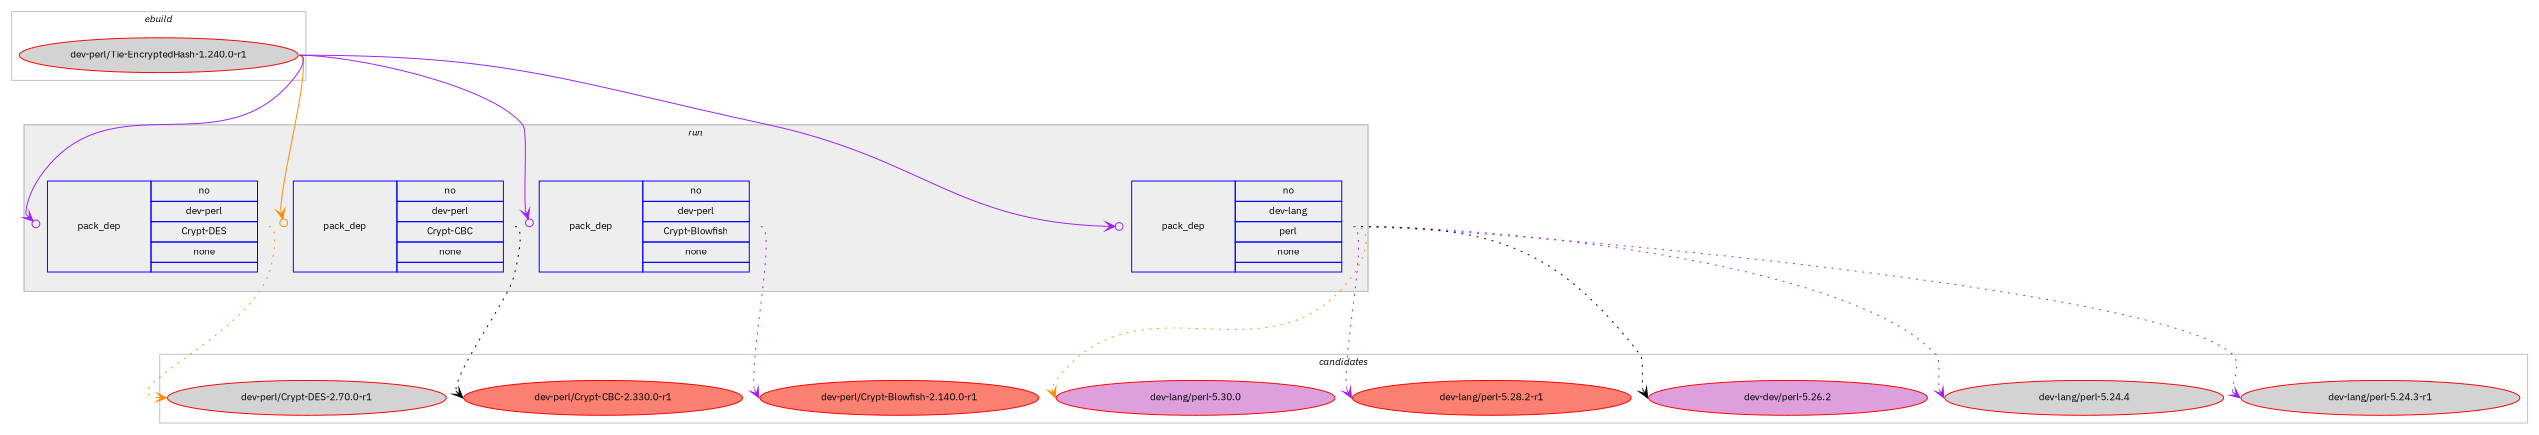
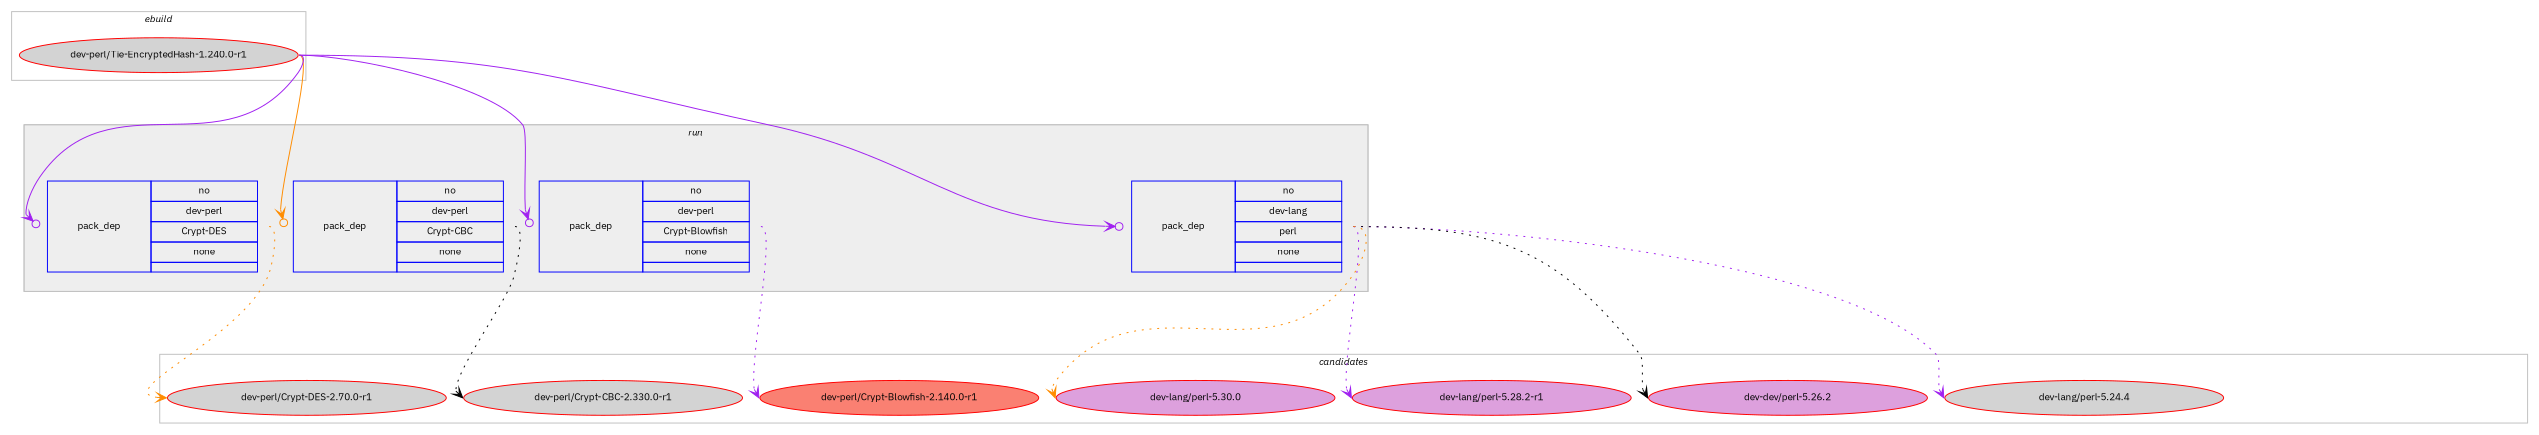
node "dev-perl/Crypt-CBC-2.330.0-r1": fillcolor salmon -> lightgrey
node "dev-lang/perl-5.28.2-r1": fillcolor salmon -> plum
node "dev-lang/perl-5.24.3-r1": removed
